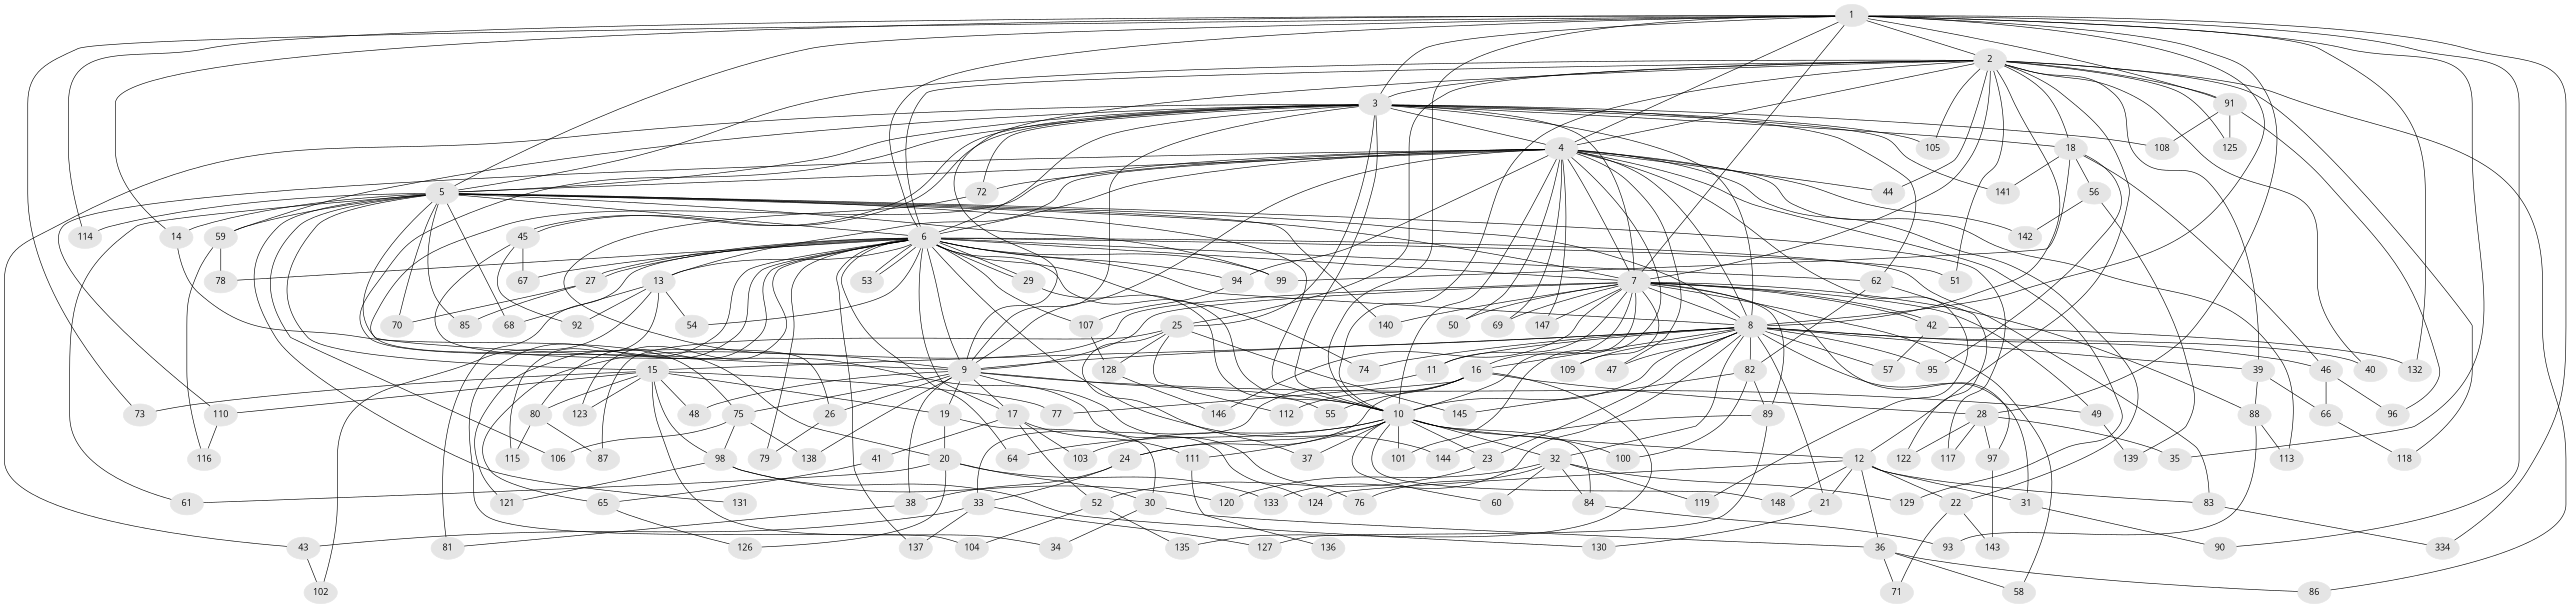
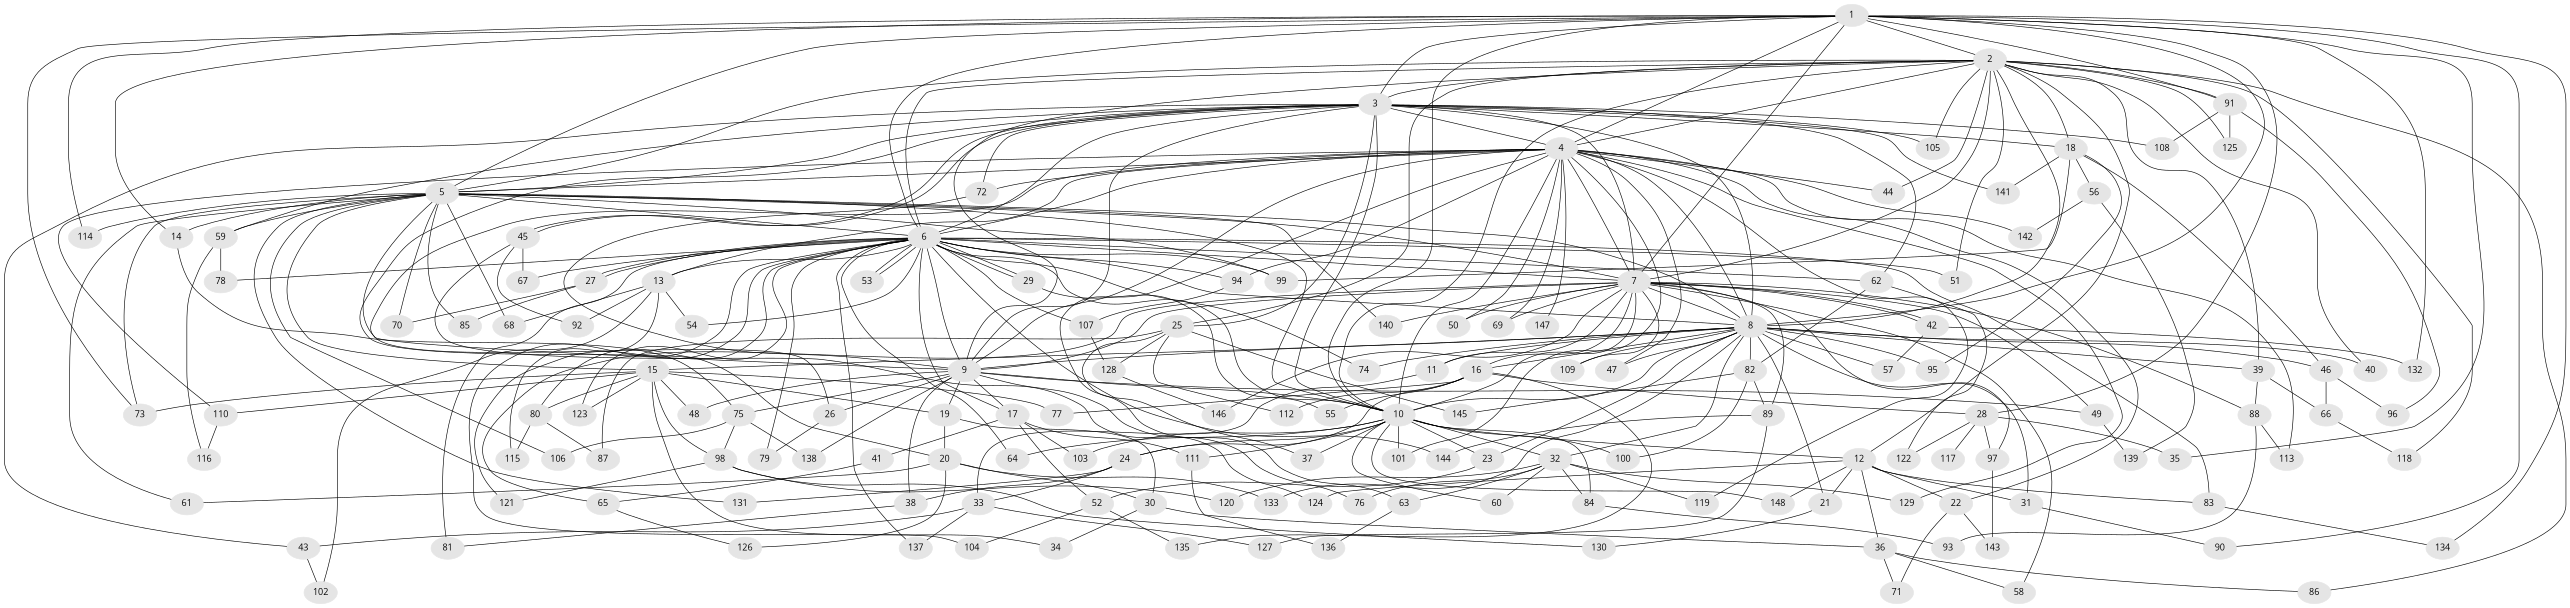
edge "5" -- "117": now "5" -- "73"
edge "7" -- "147": removed
edge "24" -- "131": added
node "63": added
node "334": label "334" -> "134"
